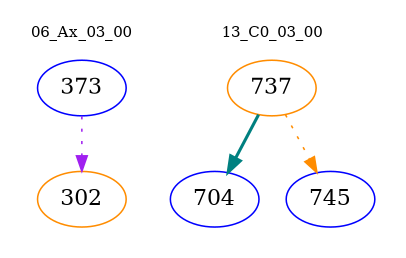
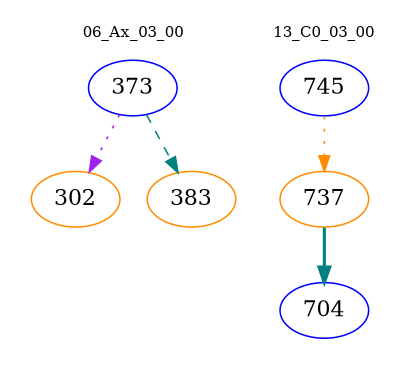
edge "737" -> "745": reversed
node "383": added
